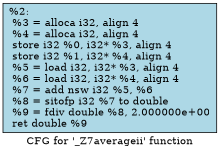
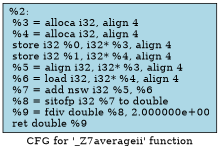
node "%2:": text "%5 = load i32, i32* %3, align 4" -> "%5 = align i32, i32* %3, align 4"
